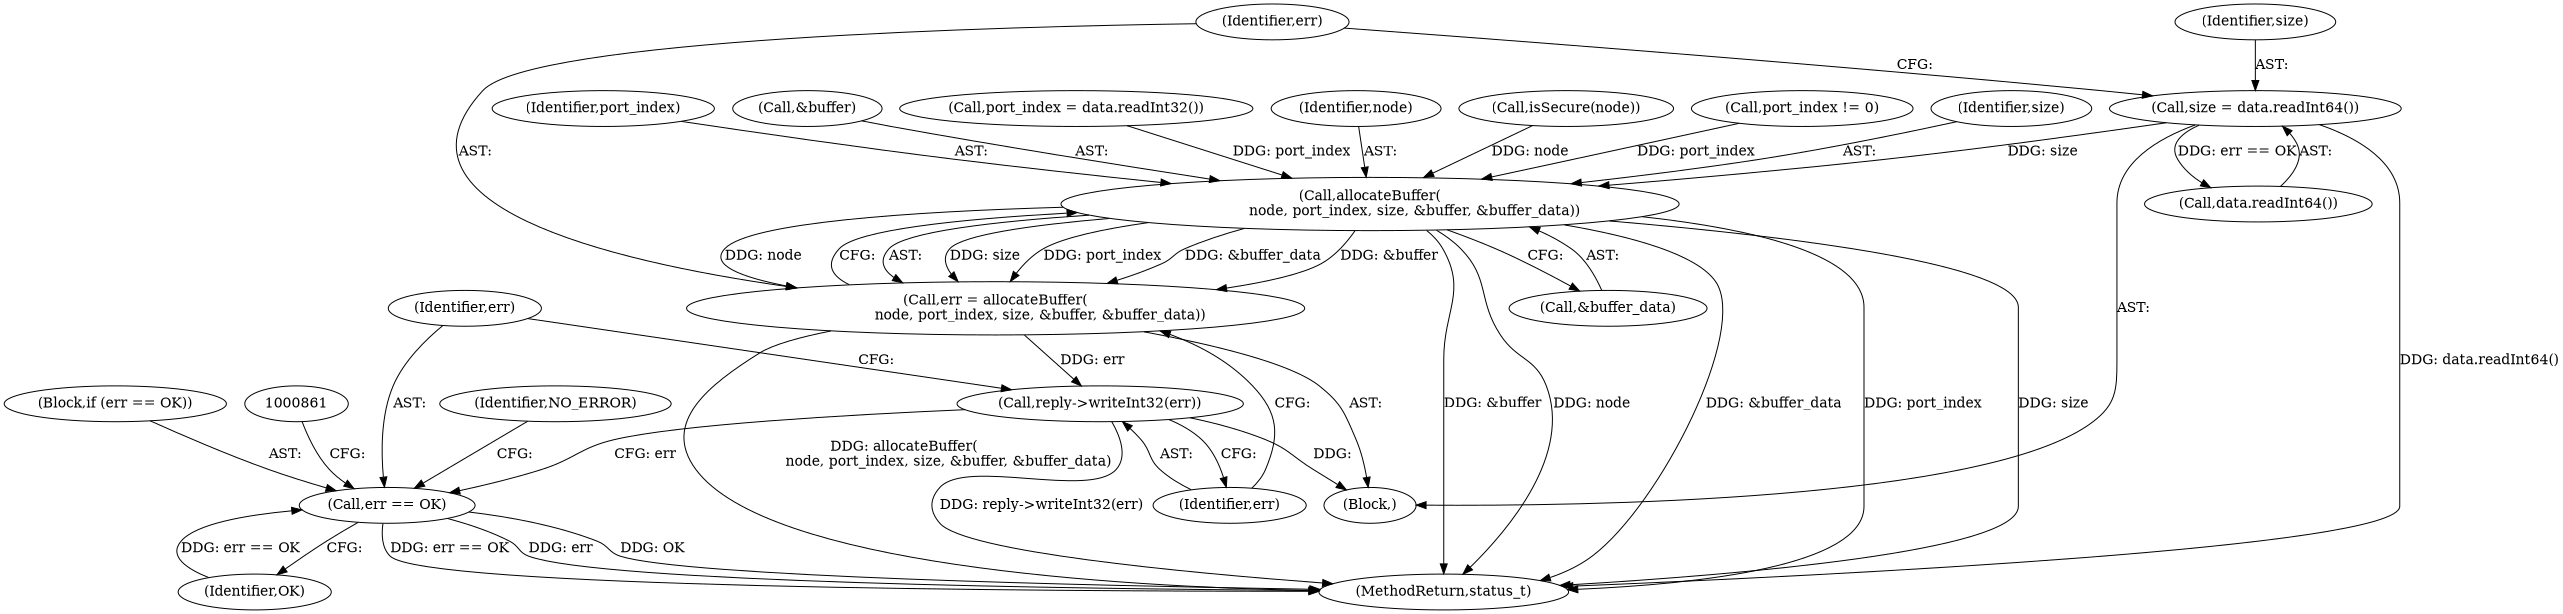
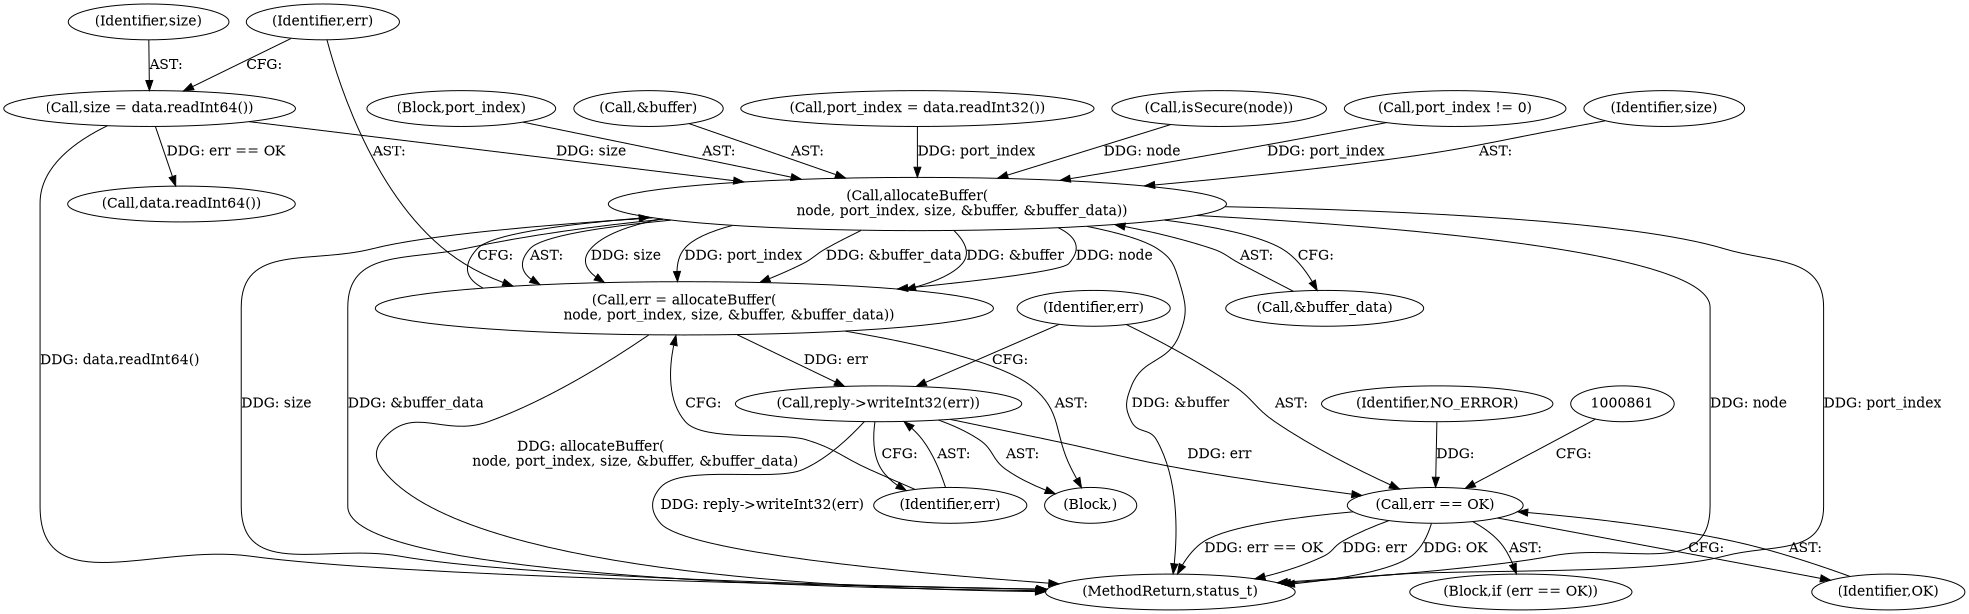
node "(Identifier,port_index)": label "(Identifier,port_index)" -> "(Block,port_index)"
node "(Identifier,node)": removed
edge "(Call,data.readInt64())" -> "(Call,size = data.readInt64())": removed, label "AST:"
edge "(Identifier,NO_ERROR)" -> "(Call,err == OK)": label "CFG: " -> "DDG: "
edge "(Call,reply->writeInt32(err))" -> "(Call,err == OK)": label "CFG: err" -> "DDG: err"
edge "(Call,reply->writeInt32(err))" -> "(Block,)": label "DDG: " -> "AST: "
edge "(Block,if (err == OK))" -> "(Call,err == OK)": reversed
edge "(Call,size = data.readInt64())" -> "(Block,)": removed, label "AST:"
edge "(Identifier,OK)" -> "(Call,err == OK)": label "DDG: err == OK" -> "AST: "
